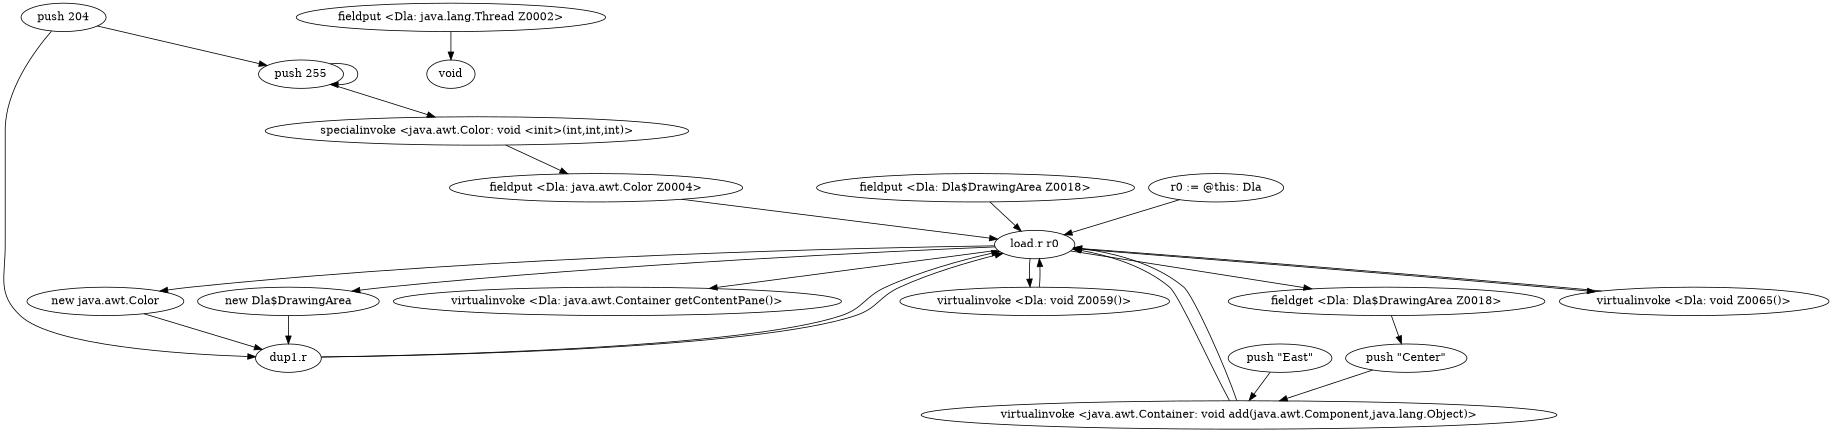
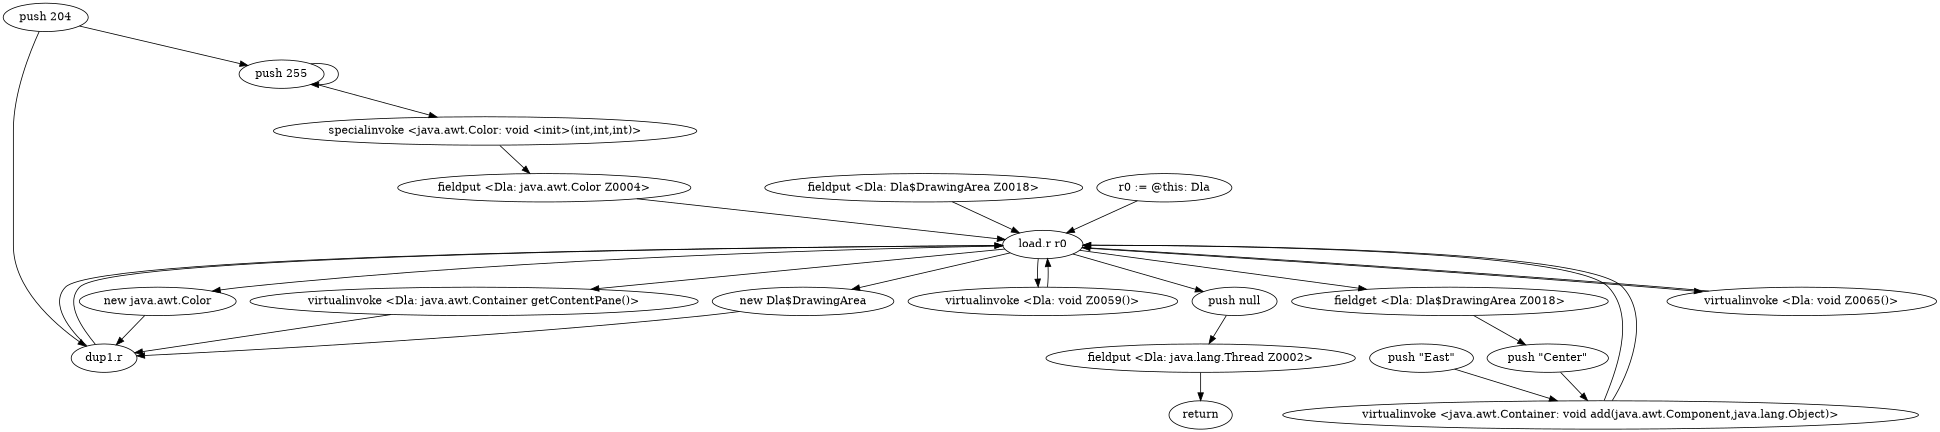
node "void": label "void" -> "return"
node "push null": added
edge "virtualinvoke <Dla: java.awt.Container getContentPane()>" -> "dup1.r": added
